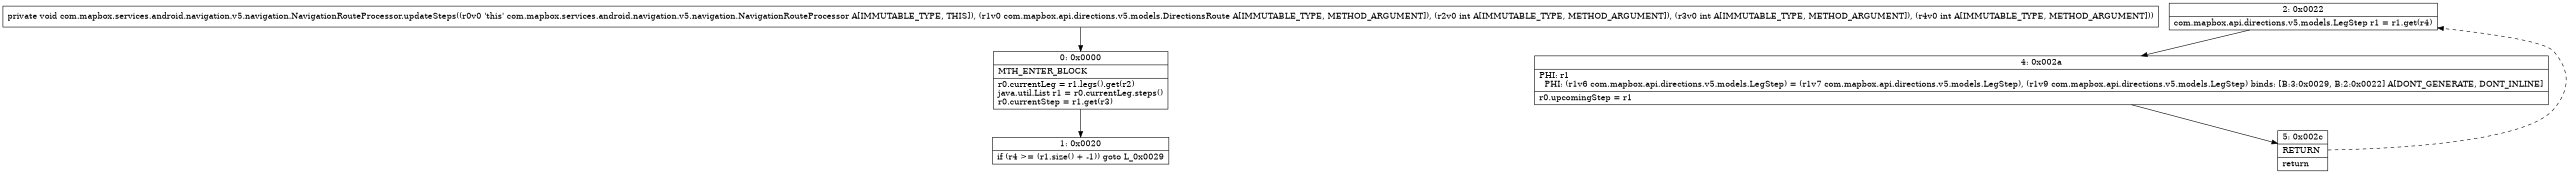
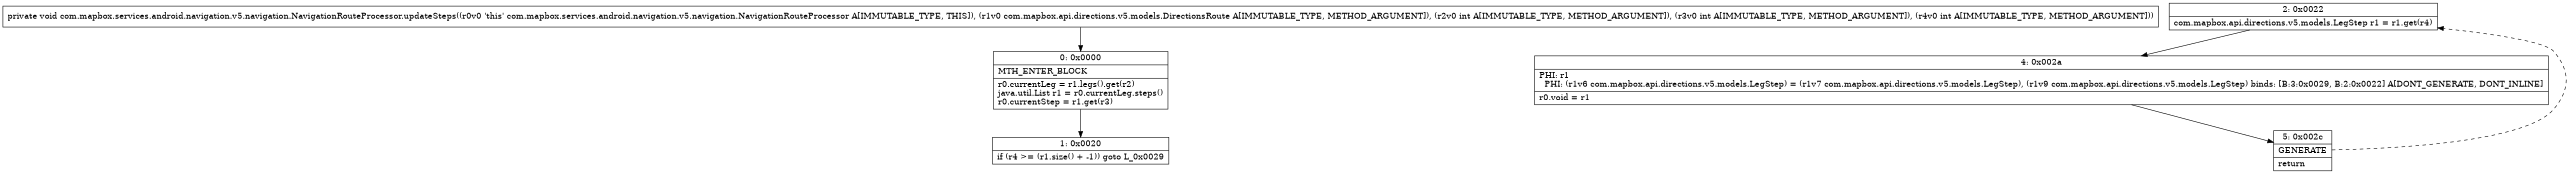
node "4: 0x002a": text "r0.upcomingStep = r1" -> "r0.void = r1"
node "5: 0x002c": text "RETURN" -> "GENERATE"
